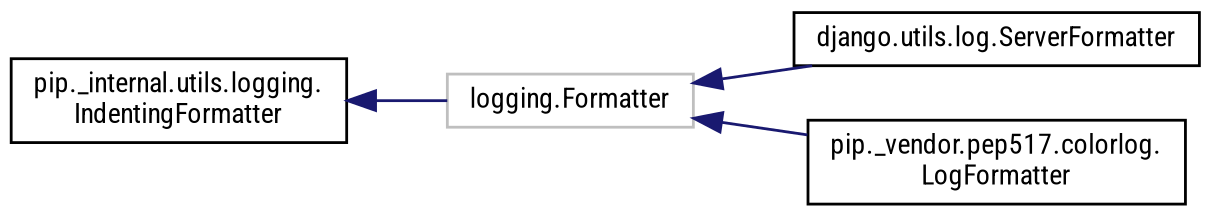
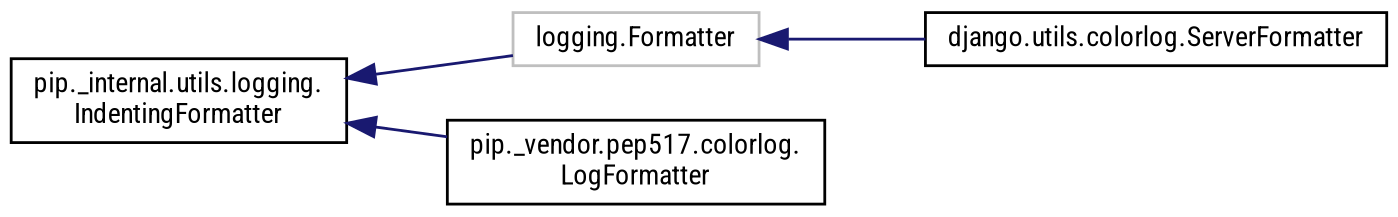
node "django.utils.log.ServerFormatter": label "django.utils.log.ServerFormatter" -> "django.utils.colorlog.ServerFormatter"
edge "pip._vendor.pep517.colorlog. LogFormatter" -> "logging.Formatter": now "pip._vendor.pep517.colorlog. LogFormatter" -> "pip._internal.utils.logging. IndentingFormatter"
